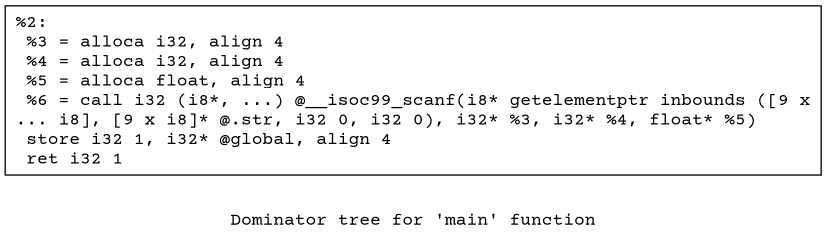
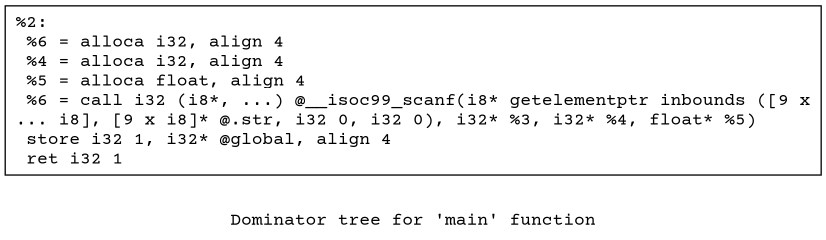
node "%2:": text "%3 = alloca i32, align 4" -> "%6 = alloca i32, align 4"
